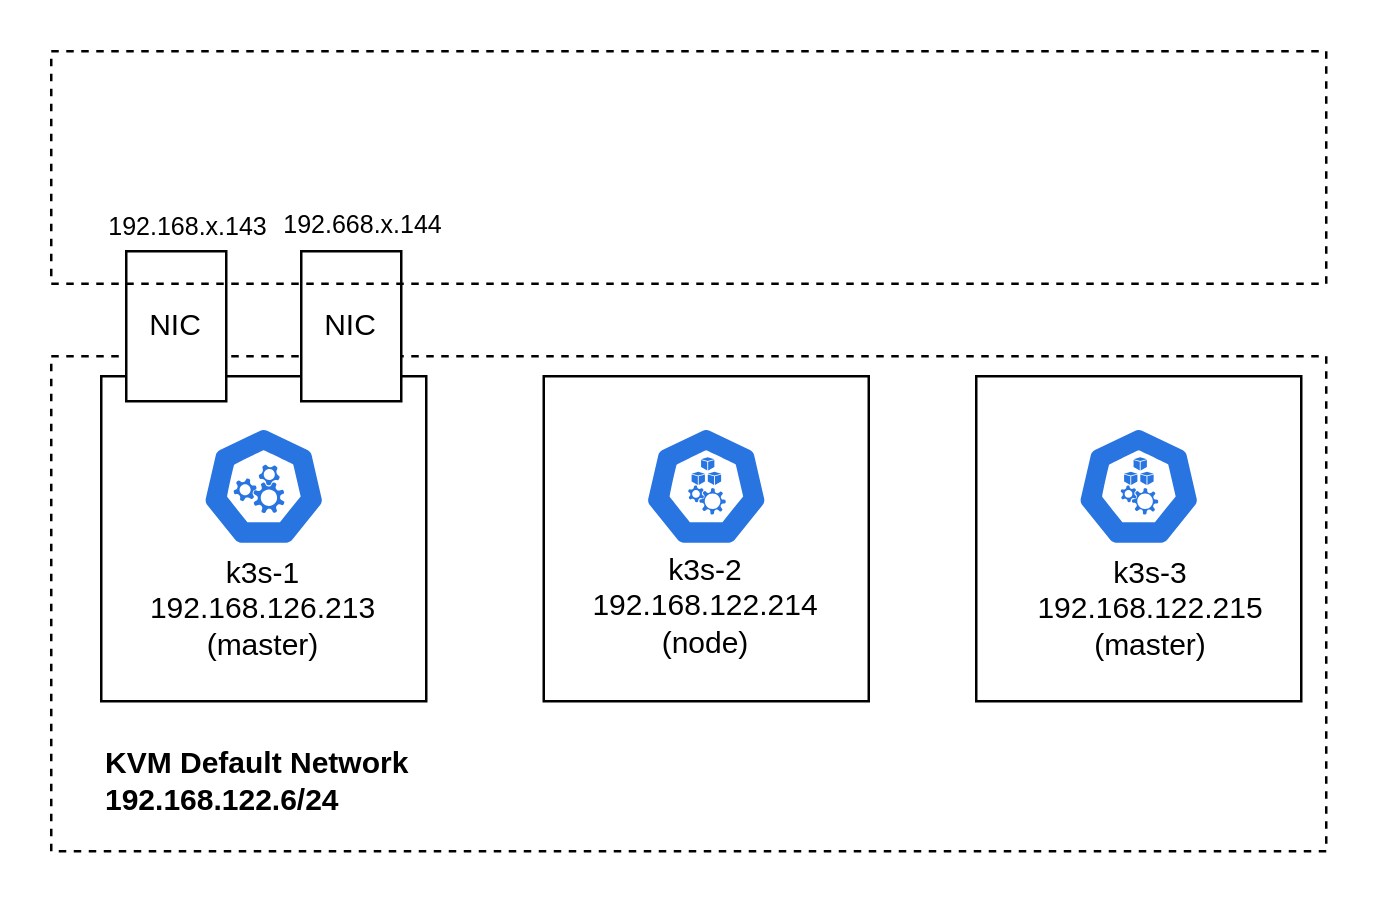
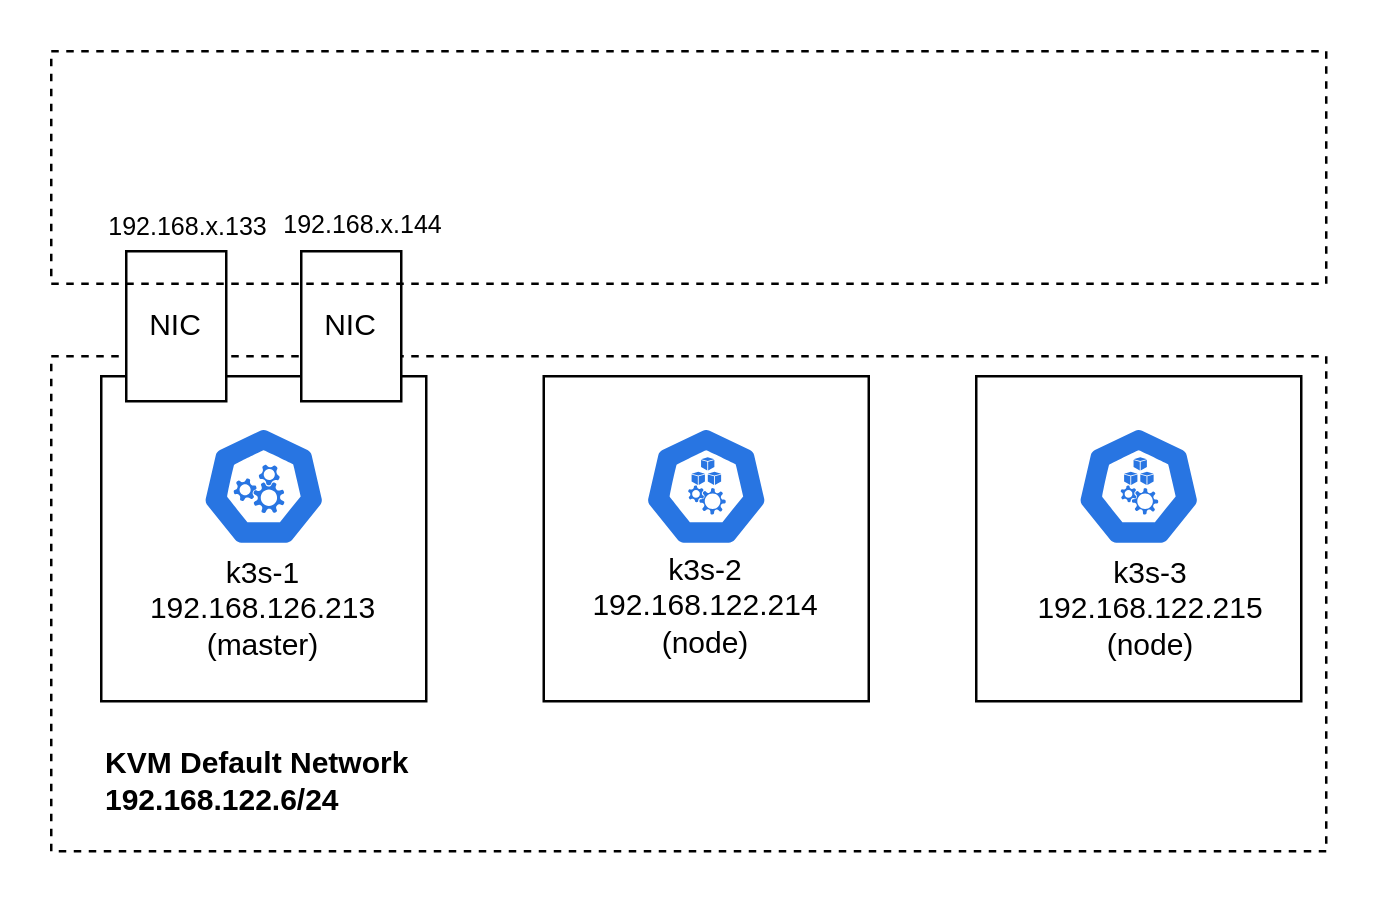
node "192.168.x.143": label "192.168.x.143" -> "192.168.x.133"
node "192.668.x.144": label "192.668.x.144" -> "192.168.x.144"
node "k3s-3 192.168.122.215 (master)": label "k3s-3 192.168.122.215 (master)" -> "k3s-3 192.168.122.215 (node)"
